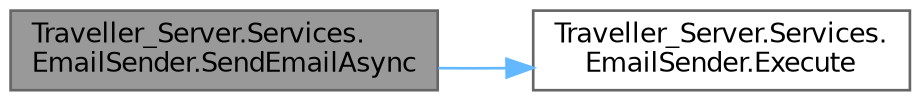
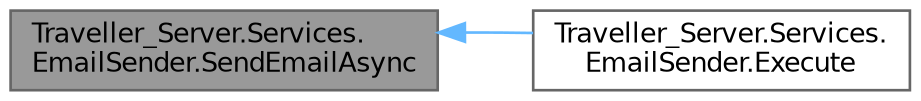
edge "Traveller_Server.Services. EmailSender.SendEmailAsync" -> "Traveller_Server.Services. EmailSender.Execute": reversed
